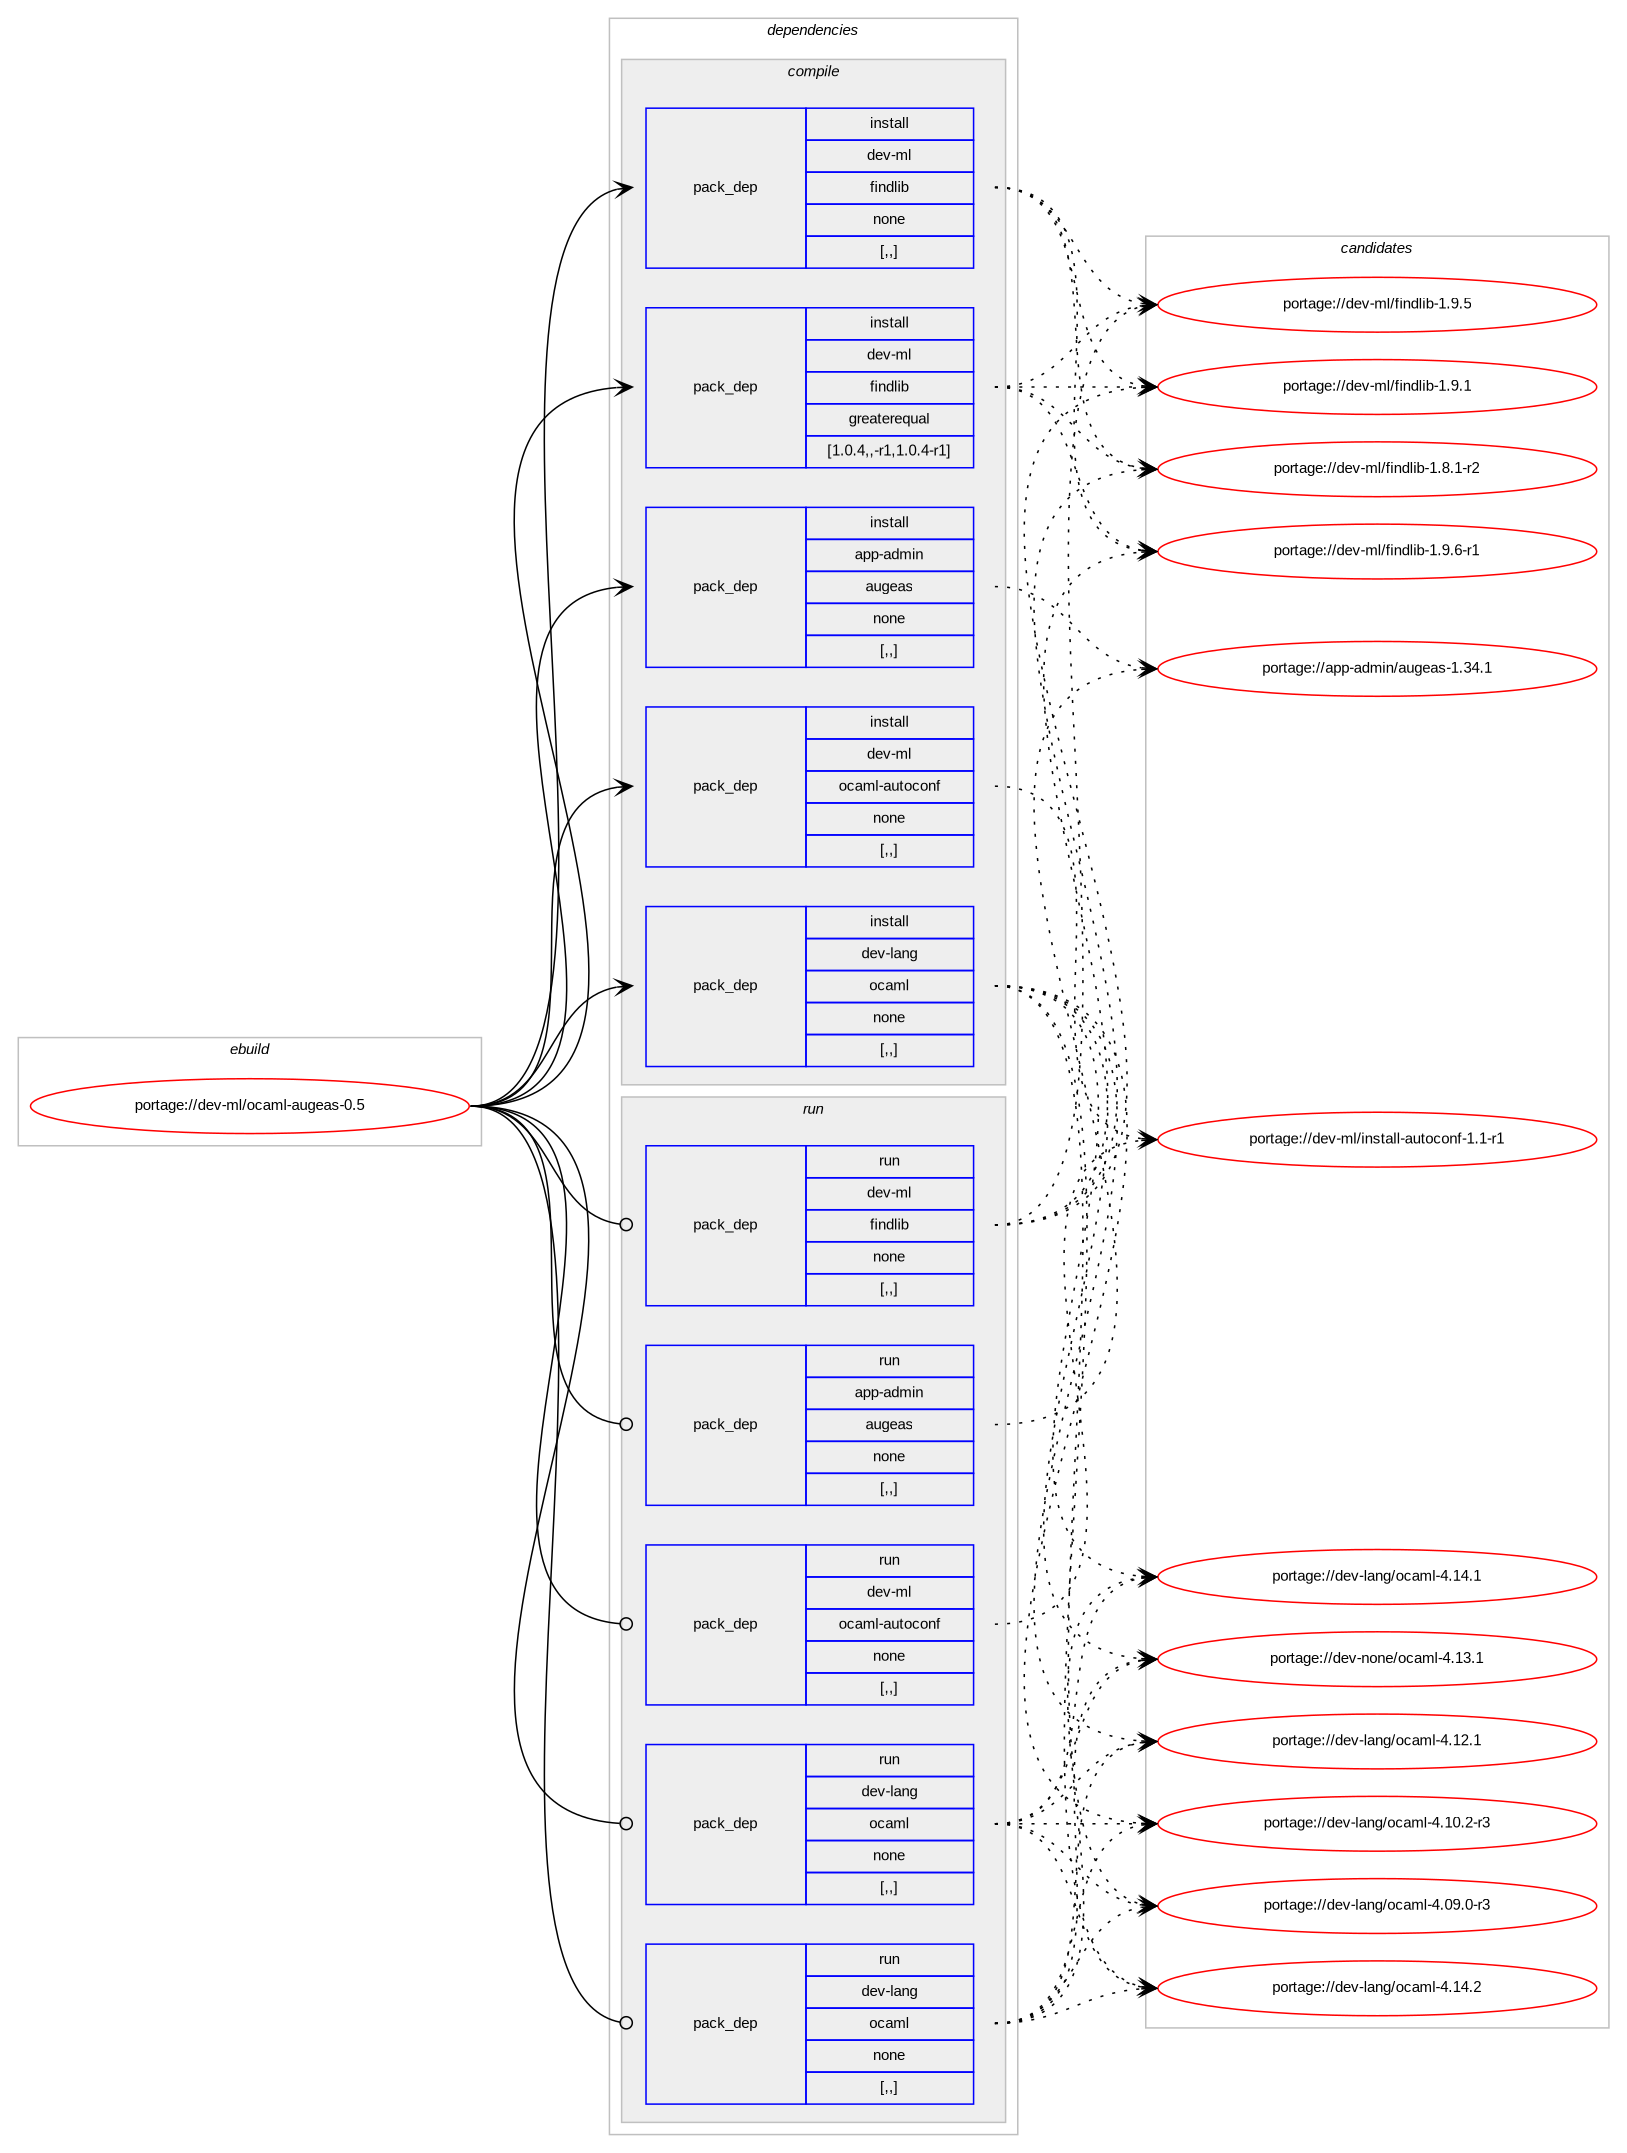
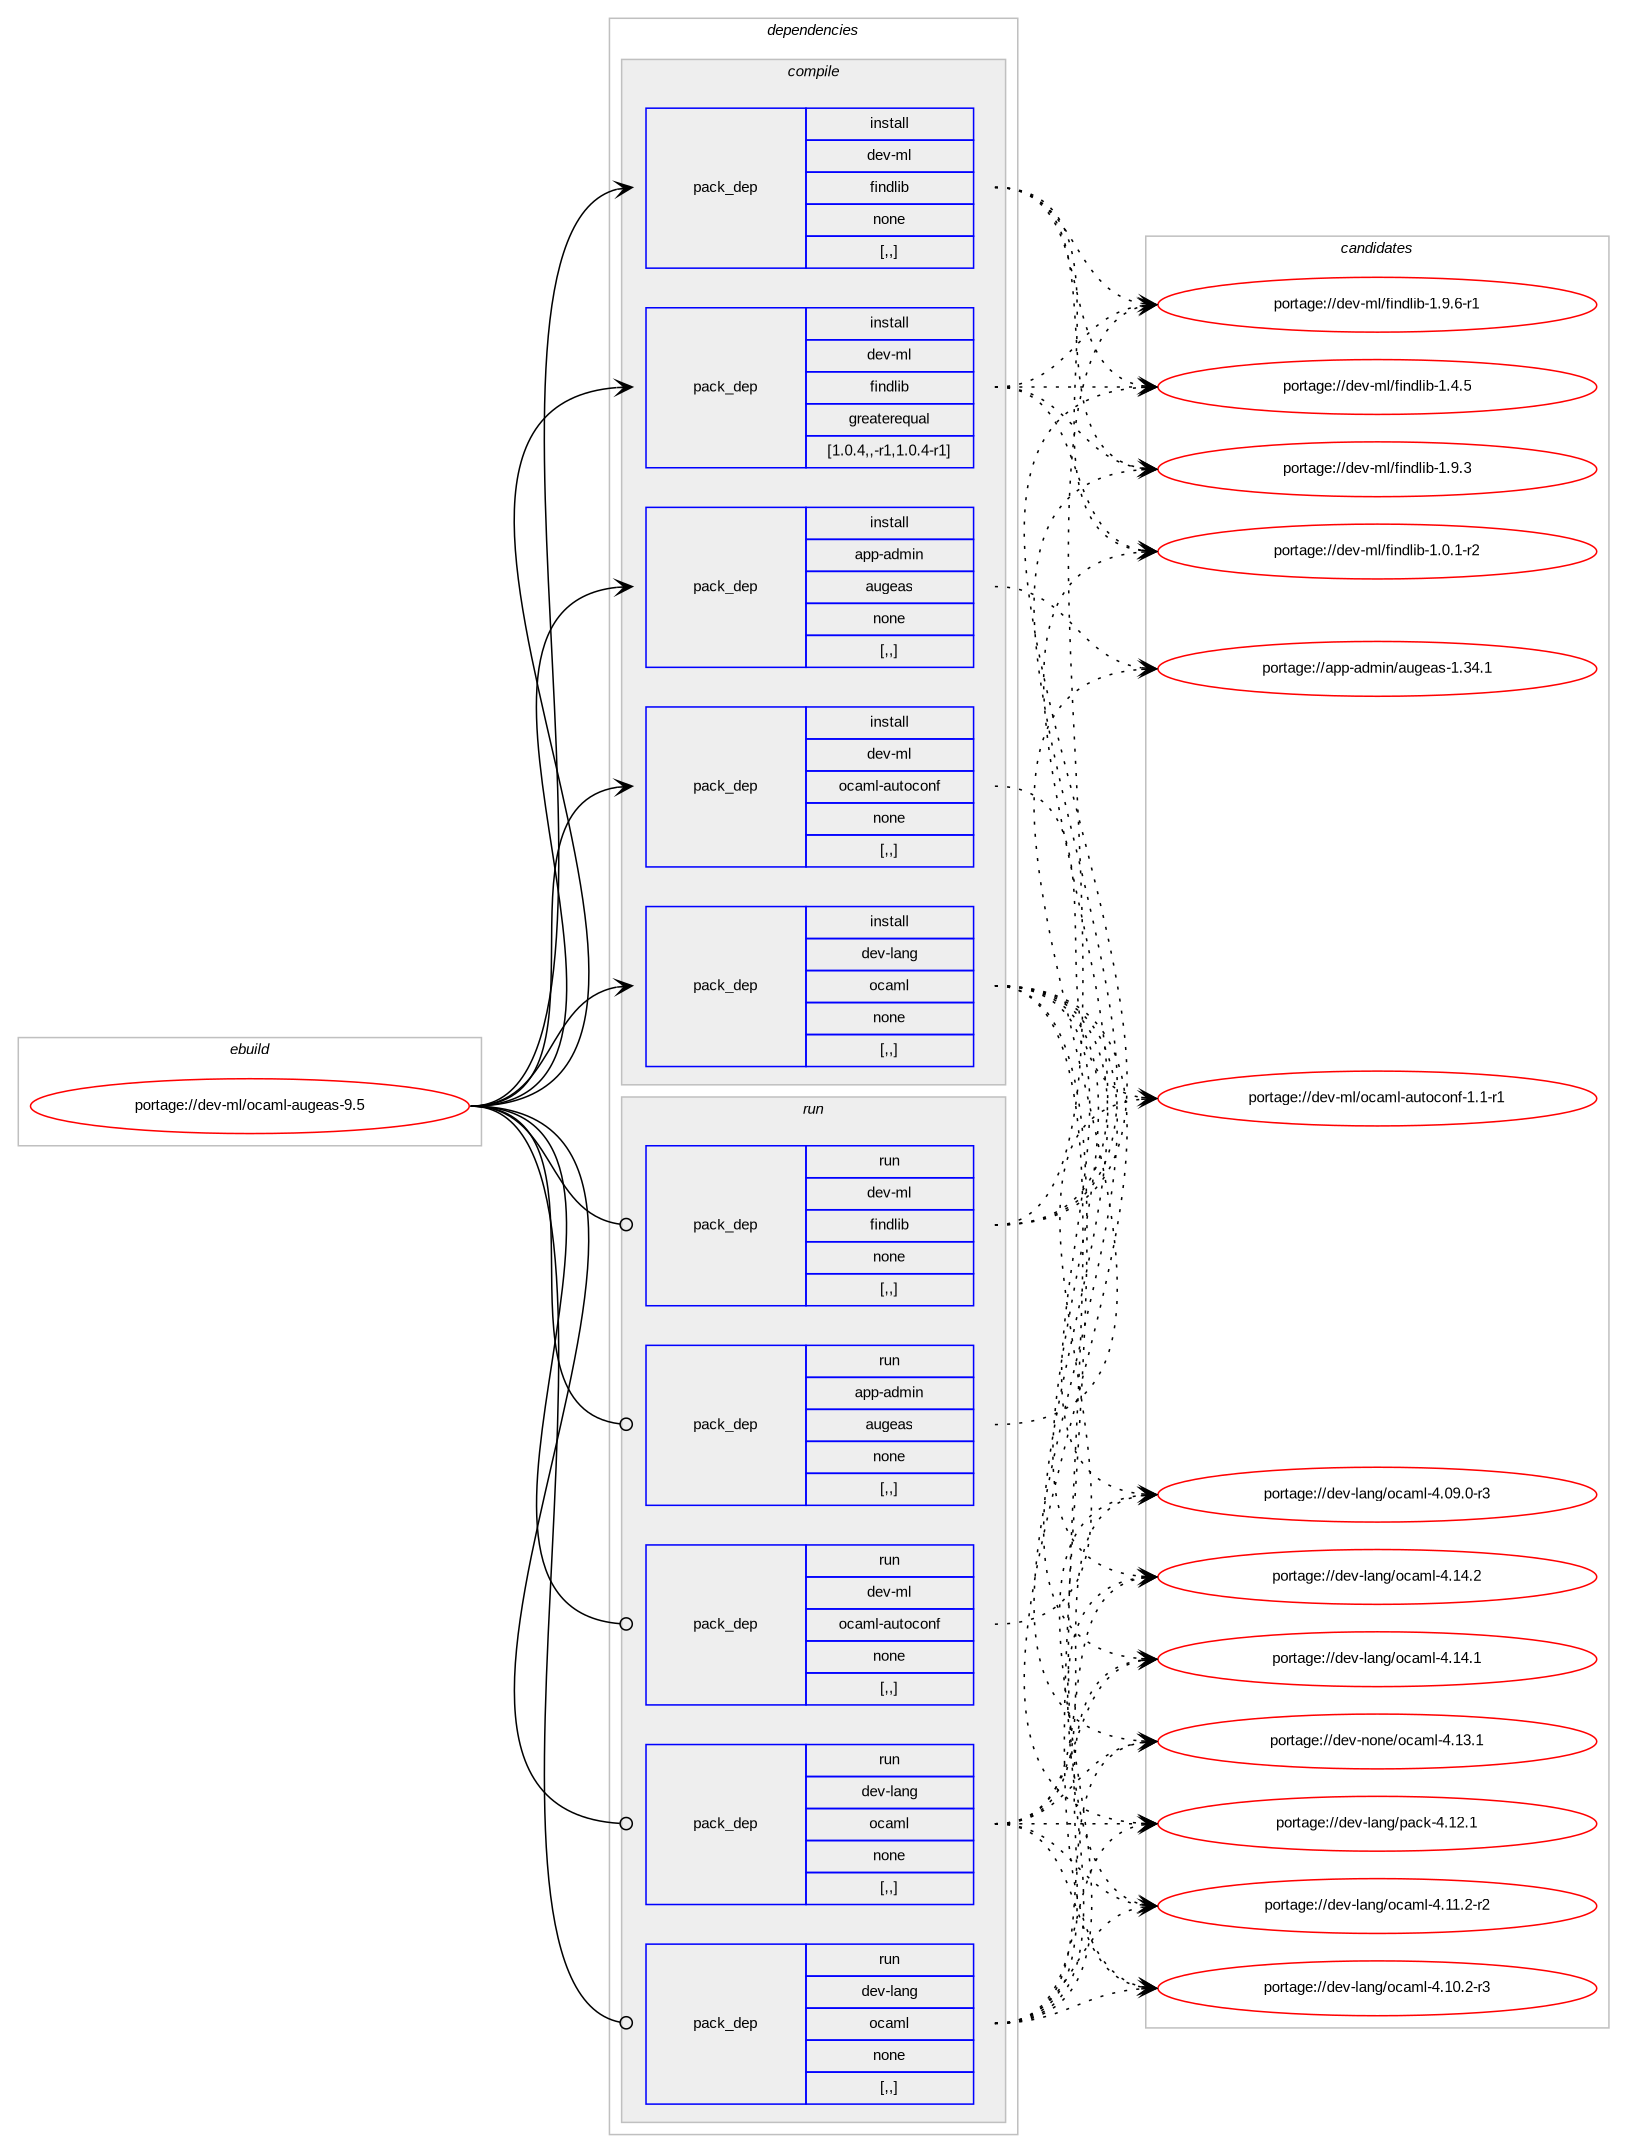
node "portage://dev-ml/findlib-1.9.5": label "portage://dev-ml/findlib-1.9.5" -> "portage://dev-ml/findlib-1.4.5"
node "portage://dev-ml/findlib-1.9.1": label "portage://dev-ml/findlib-1.9.1" -> "portage://dev-ml/findlib-1.9.3"
node "portage://dev-ml/findlib-1.8.1-r2": label "portage://dev-ml/findlib-1.8.1-r2" -> "portage://dev-ml/findlib-1.0.1-r2"
node "portage://dev-ml/ocaml-augeas-0.5": label "portage://dev-ml/ocaml-augeas-0.5" -> "portage://dev-ml/ocaml-augeas-9.5"
node "portage://dev-ml/install-autoconf-1.1-r1": label "portage://dev-ml/install-autoconf-1.1-r1" -> "portage://dev-ml/ocaml-autoconf-1.1-r1"
node "portage://dev-lang/ocaml-4.12.1": label "portage://dev-lang/ocaml-4.12.1" -> "portage://dev-lang/pack-4.12.1"
node "portage://dev-lang/ocaml-4.11.2-r2": added
